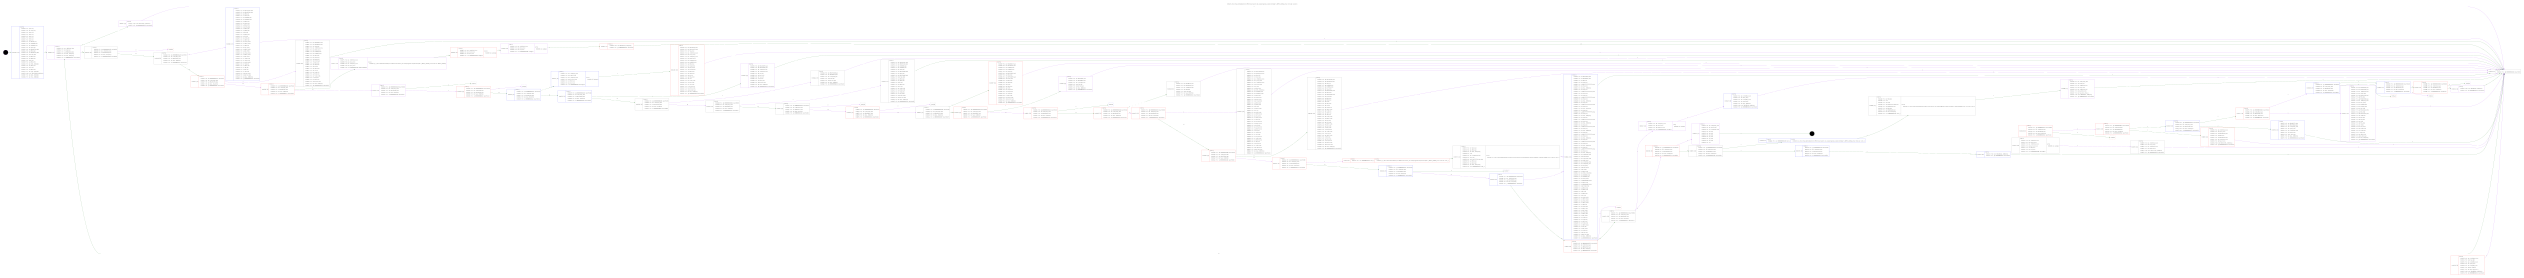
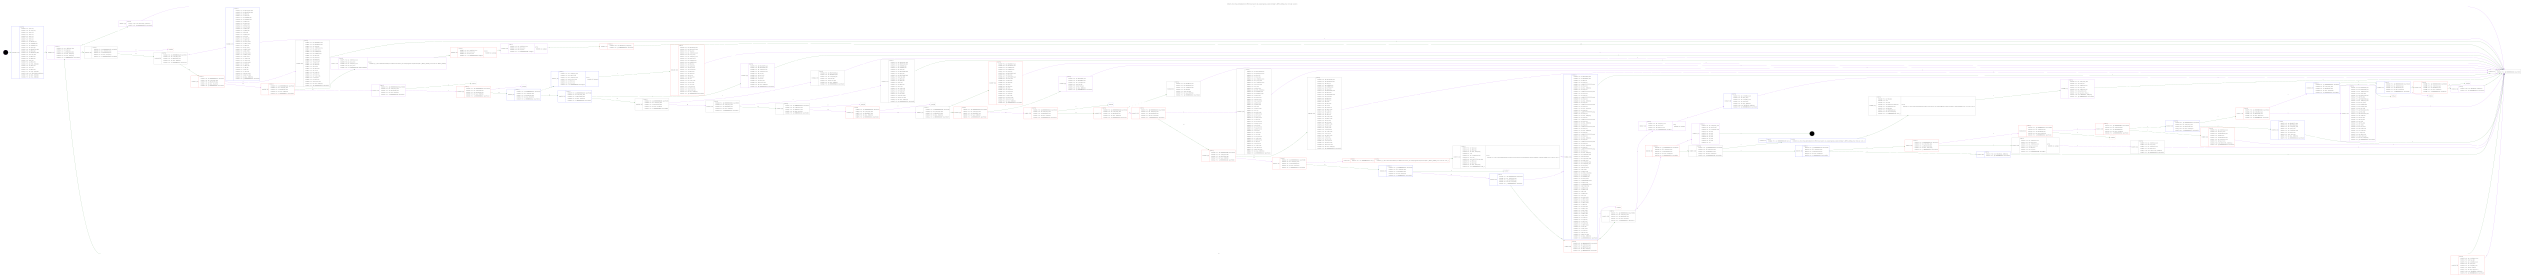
node "0x40178c [28]": added
